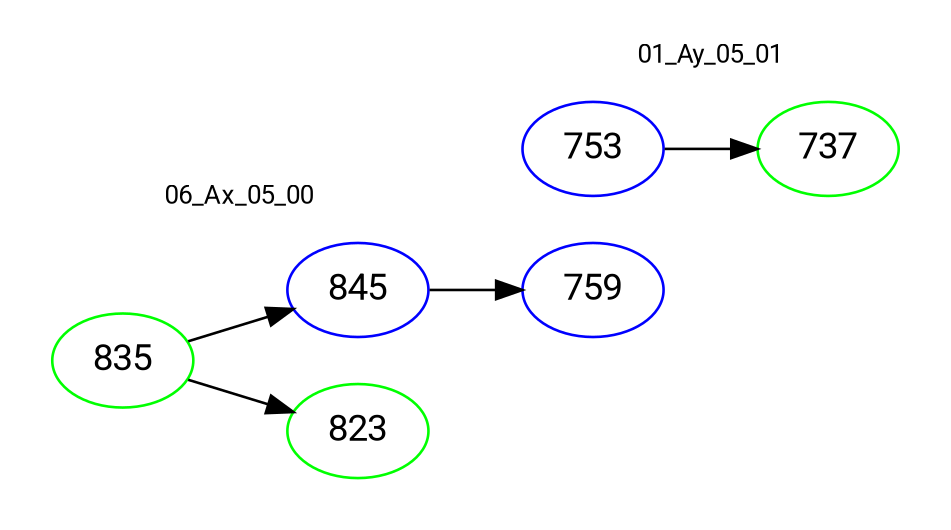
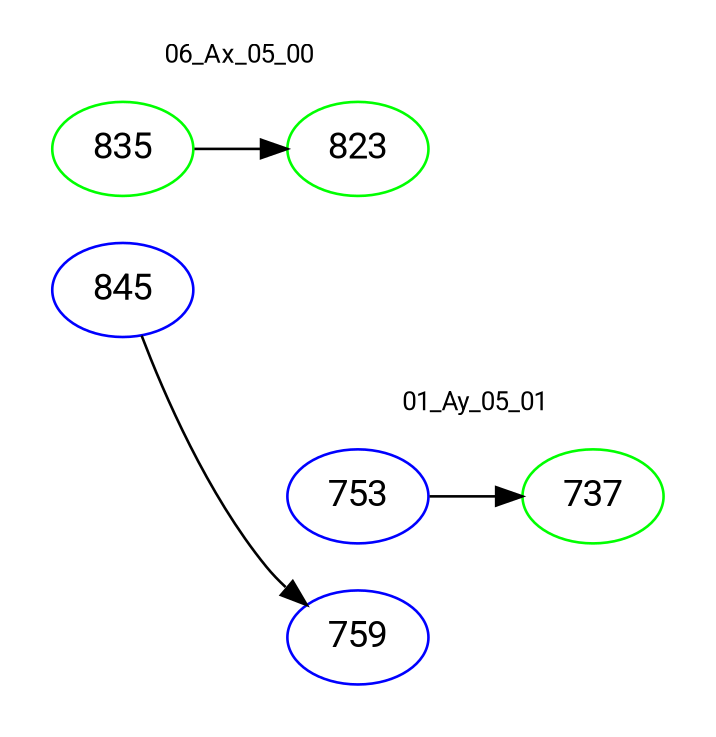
edge "835" -> "845": removed
